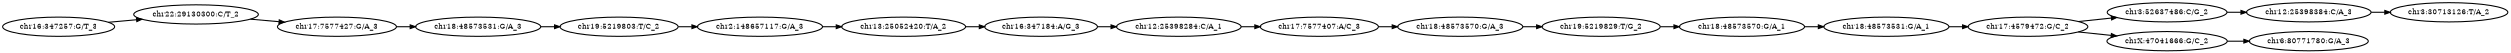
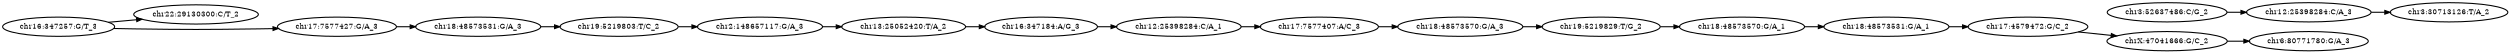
node "chr12:25398384:C/A_3": label "chr12:25398384:C/A_3" -> "chr12:25398284:C/A_3"
edge "chr22:29130300:C/T_2" -> "chr17:7577427:G/A_3": now "chr16:347257:G/T_3" -> "chr17:7577427:G/A_3"
edge "chr17:4579472:G/C_2" -> "chr3:52637486:C/G_2": removed
